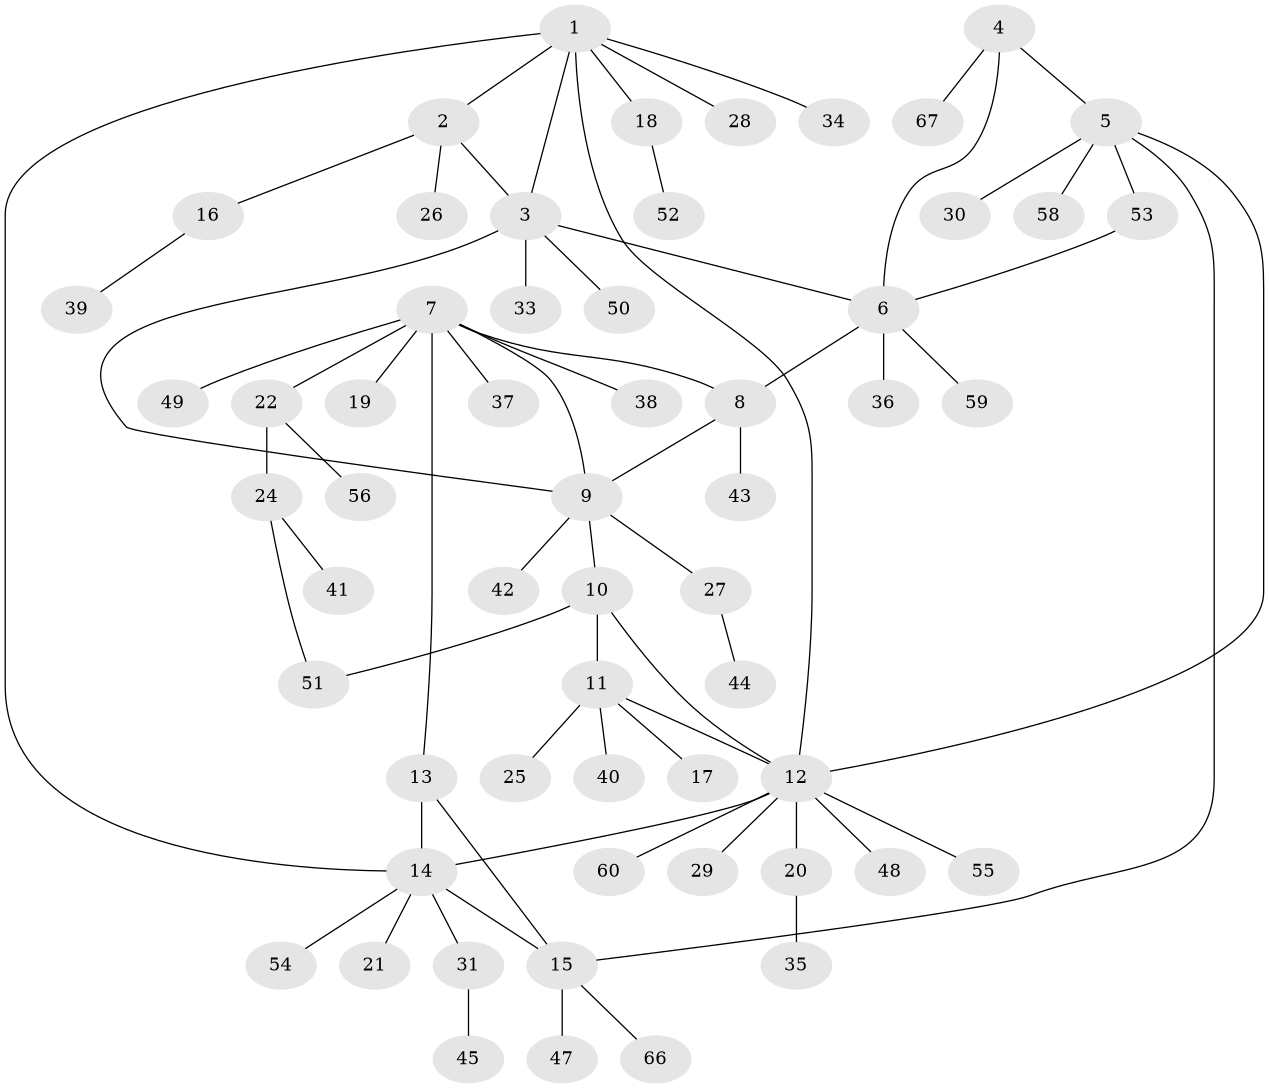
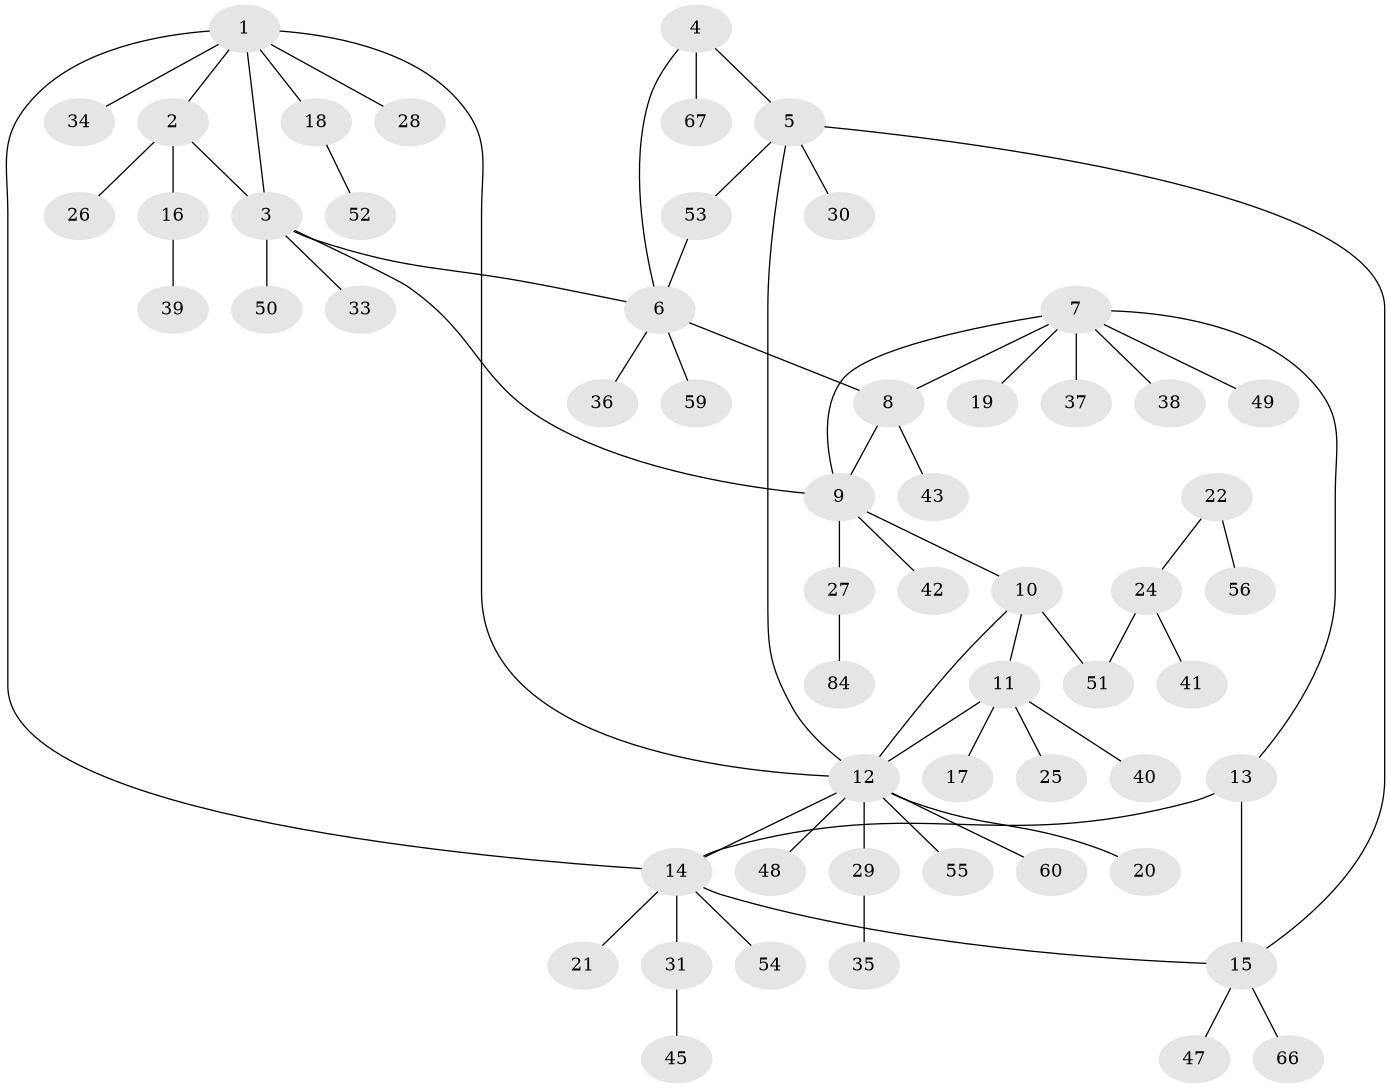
node "58": removed
edge "7" -- "22": removed
node "44": label "44" -> "84"
edge "20" -- "35": now "29" -- "35"
